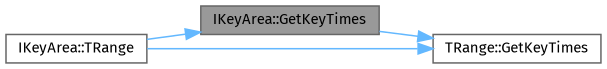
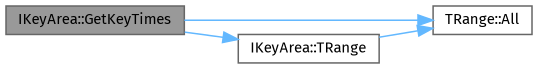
edge "IKeyArea::TRange" -> "IKeyArea::GetKeyTimes": reversed
node "TRange::GetKeyTimes": label "TRange::GetKeyTimes" -> "TRange::All"
